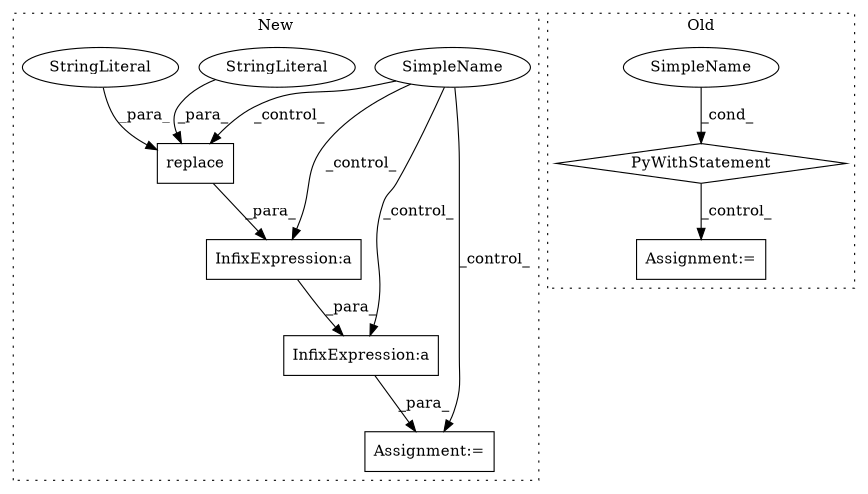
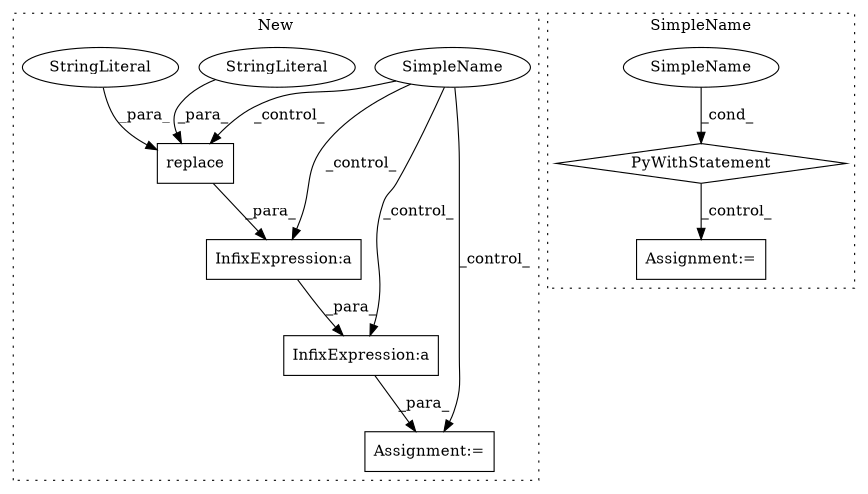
cluster "Old": label "Old" -> "SimpleName"
